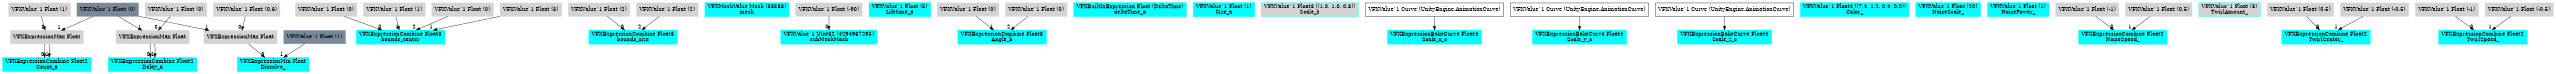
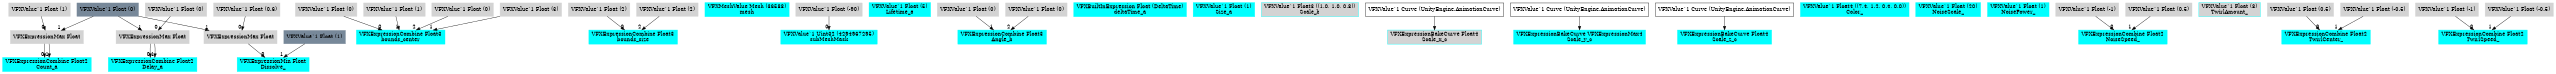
node "VFXExpressionBakeCurve Float4 Scale_x_c": fillcolor cyan -> lightgray
node "VFXExpressionBakeCurve Float4 Scale_y_c": label "VFXExpressionBakeCurve Float4 Scale_y_c" -> "VFXExpressionBakeCurve VFXExpressionMax4 Scale_y_c"
